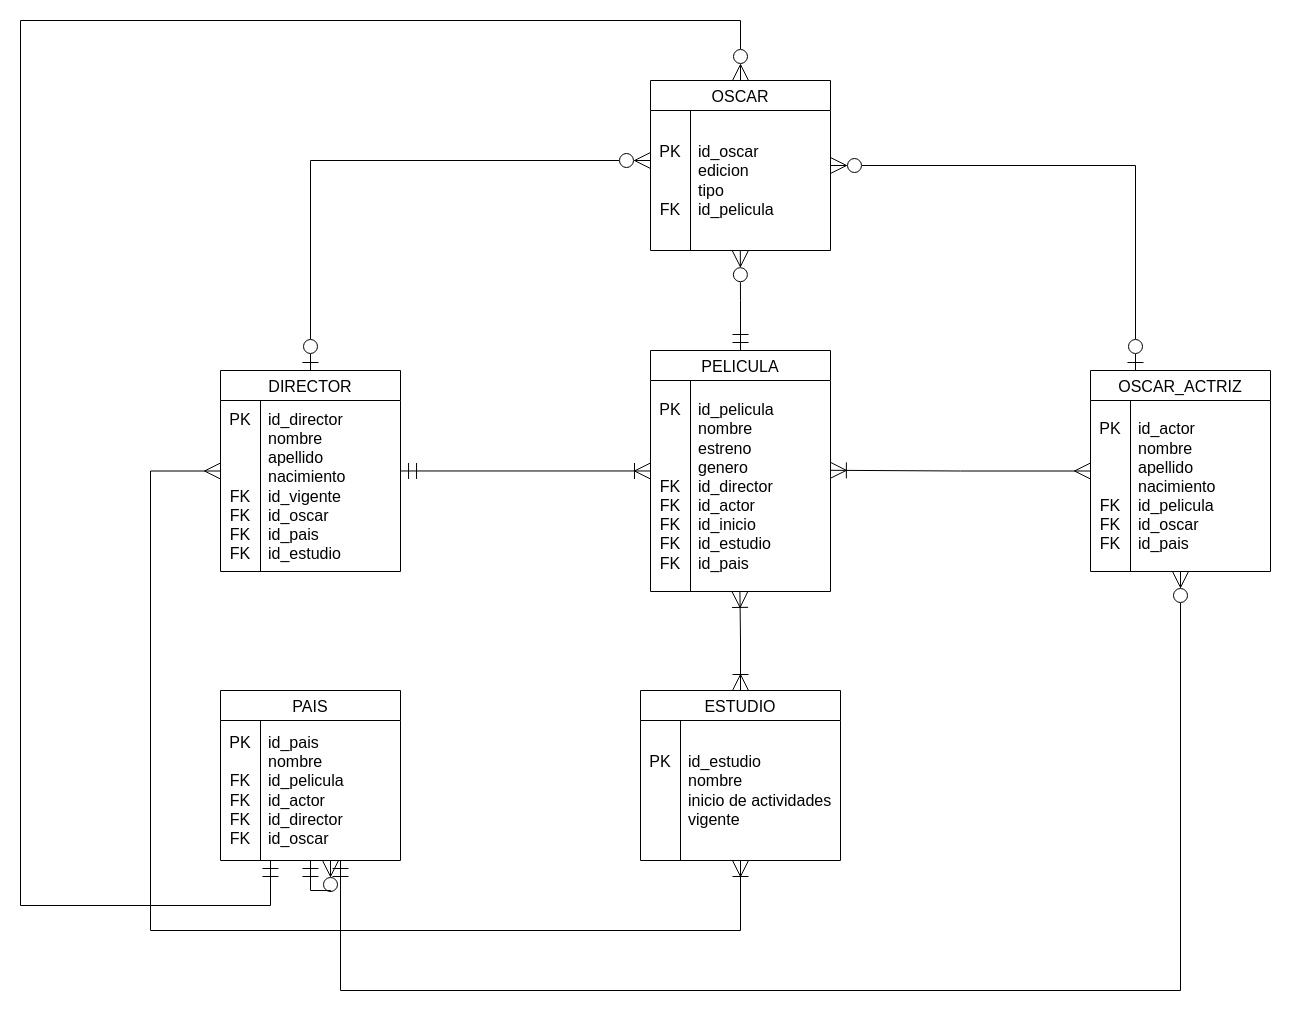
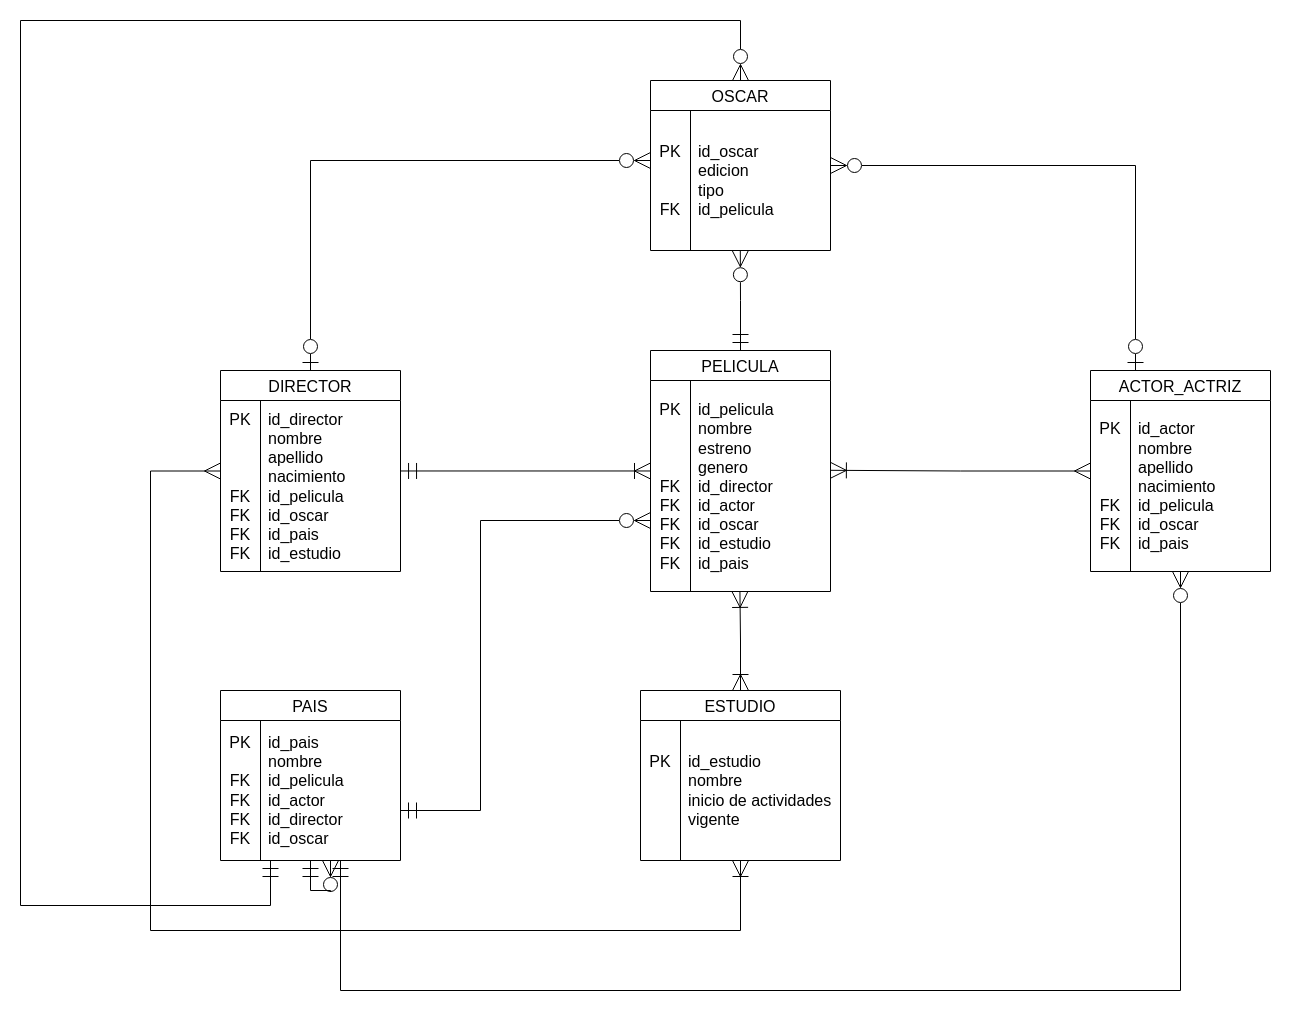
node "OSCAR_ACTRIZ": label "OSCAR_ACTRIZ" -> "ACTOR_ACTRIZ"
node "id_director nombre apellido nacimiento id_vigente id_oscar id_pais id_estudio": label "id_director nombre apellido nacimiento id_vigente id_oscar id_pais id_estudio" -> "id_director nombre apellido nacimiento id_pelicula id_oscar id_pais id_estudio"
node "id_pelicula nombre estreno genero id_director id_actor id_inicio id_estudio id_pais": label "id_pelicula nombre estreno genero id_director id_actor id_inicio id_estudio id_pais" -> "id_pelicula nombre estreno genero id_director id_actor id_oscar id_estudio id_pais"
edge "PELICULA" -- "PAIS": added
